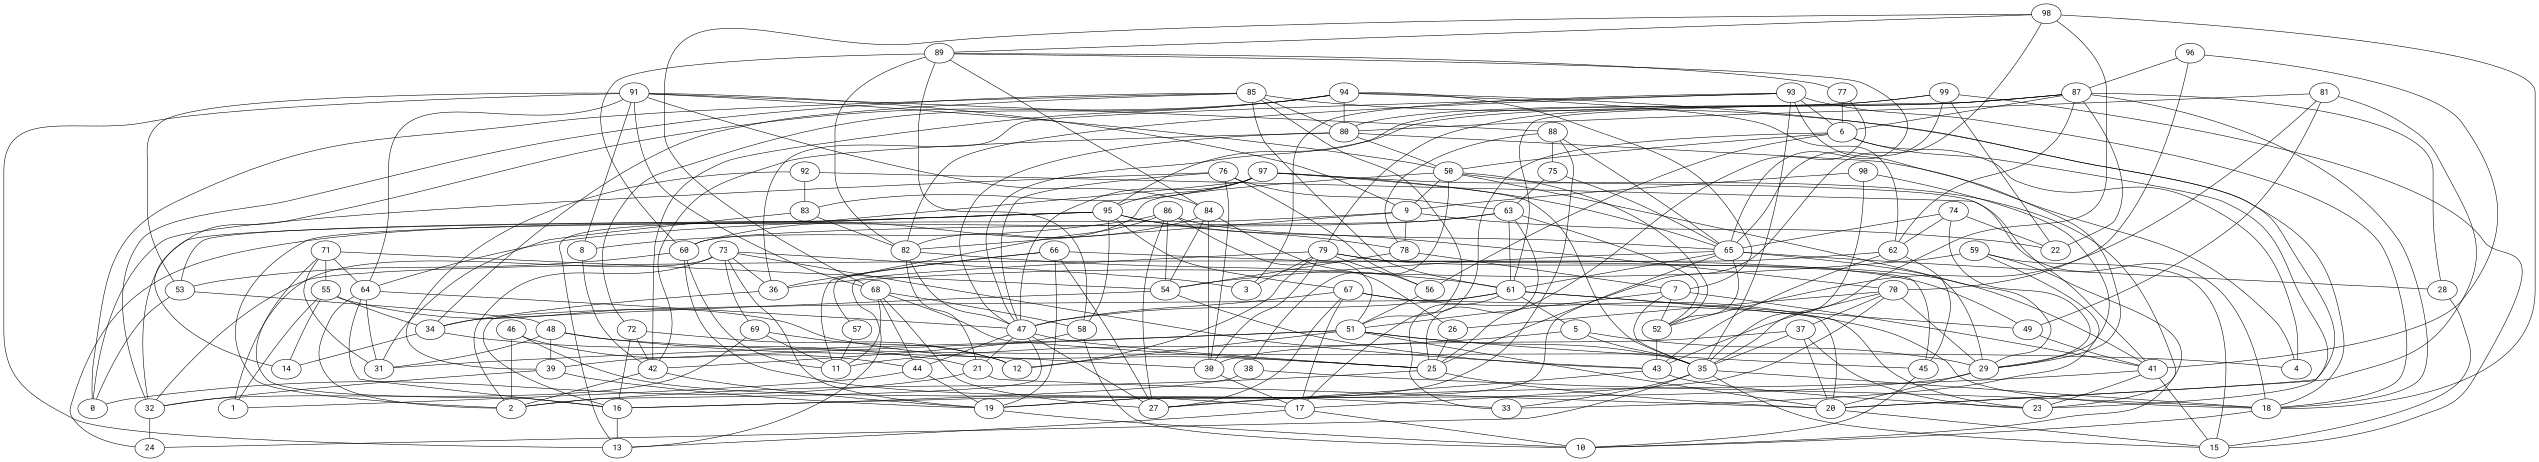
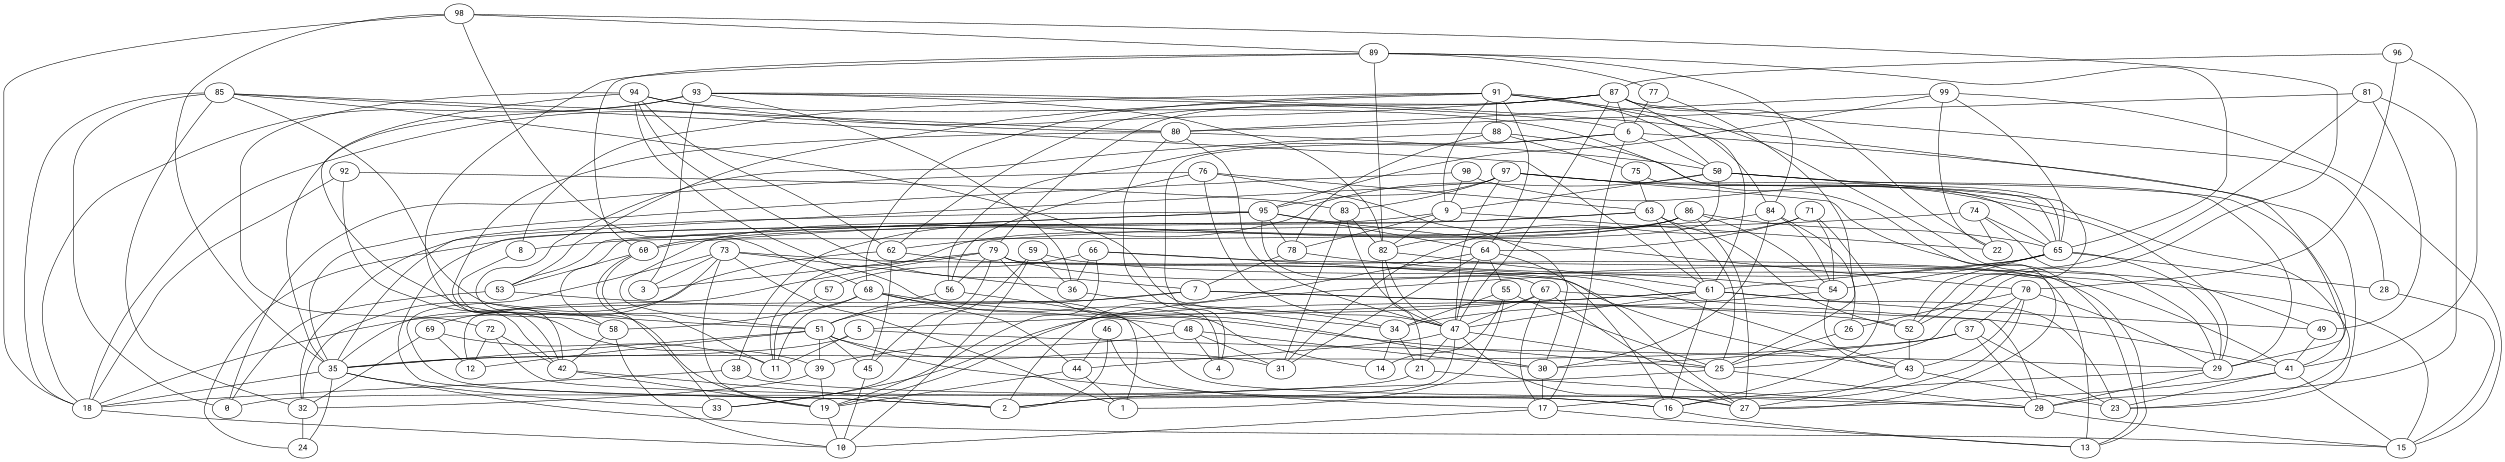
edge "94" -- "20": now "94" -- "27"
edge "71" -- "55": now "64" -- "55"
edge "83" -- "47": added
edge "56" -- "1": added
